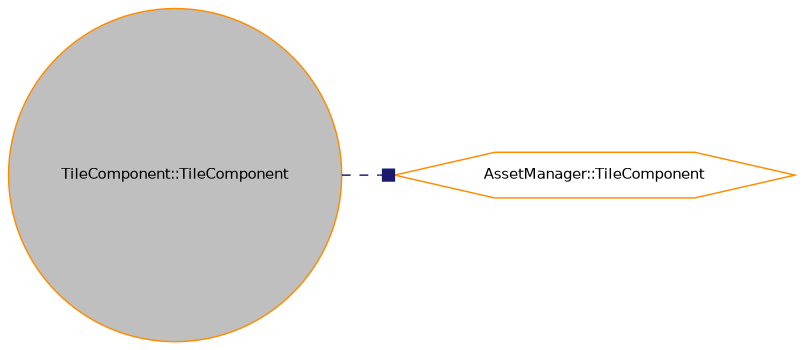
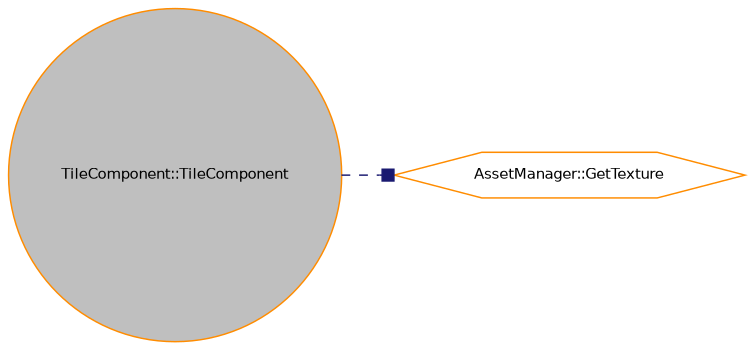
node "AssetManager::TileComponent": label "AssetManager::TileComponent" -> "AssetManager::GetTexture"
